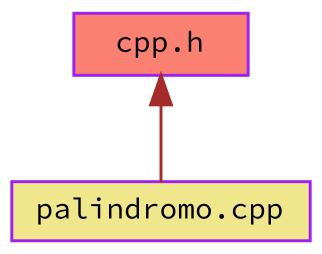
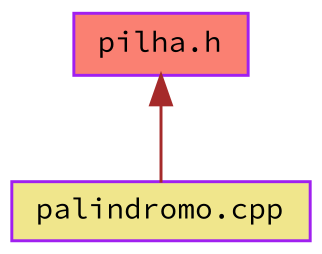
node "cpp.h": label "cpp.h" -> "pilha.h"
